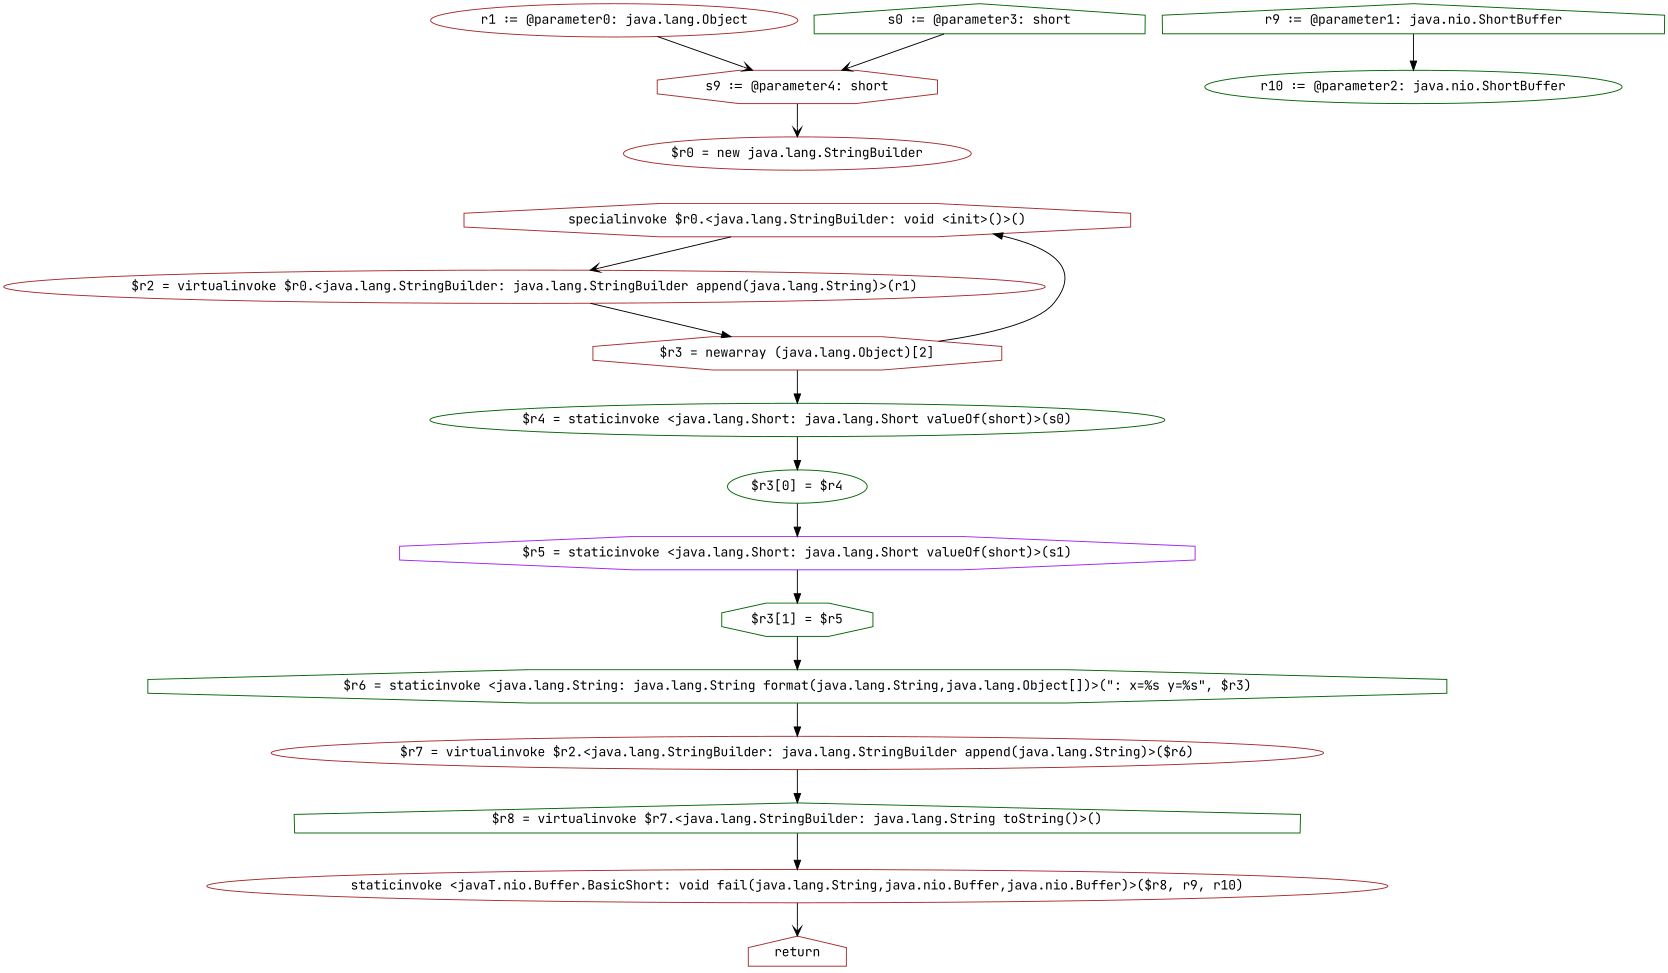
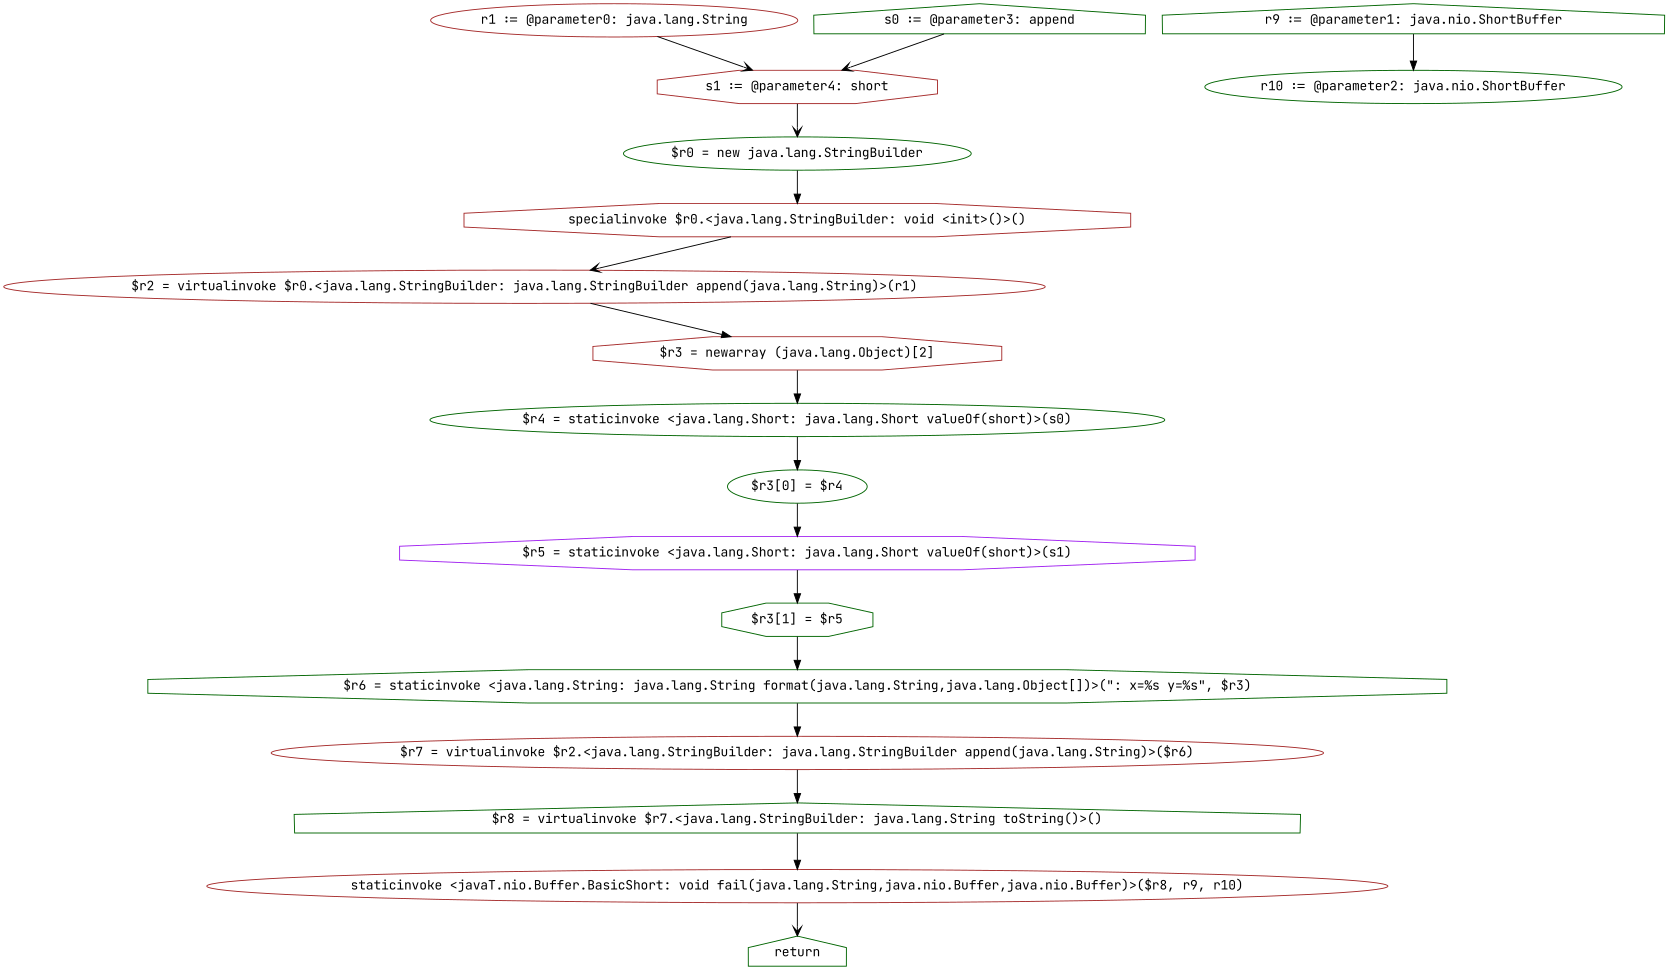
node "r1 := @parameter0: java.lang.Object": label "r1 := @parameter0: java.lang.Object" -> "r1 := @parameter0: java.lang.String"
node "s0 := @parameter3: short": label "s0 := @parameter3: short" -> "s0 := @parameter3: append"
node "s9 := @parameter4: short": label "s9 := @parameter4: short" -> "s1 := @parameter4: short"
node "$r0 = new java.lang.StringBuilder": color brown -> darkgreen
edge "$r3 = newarray (java.lang.Object)[2]" -> "specialinvoke $r0.<java.lang.StringBuilder: void <init>()>()": now "$r0 = new java.lang.StringBuilder" -> "specialinvoke $r0.<java.lang.StringBuilder: void <init>()>()"
node "return": color brown -> darkgreen
